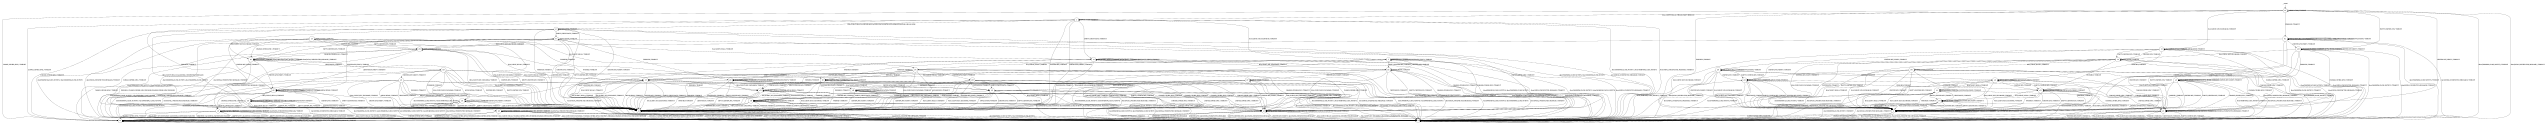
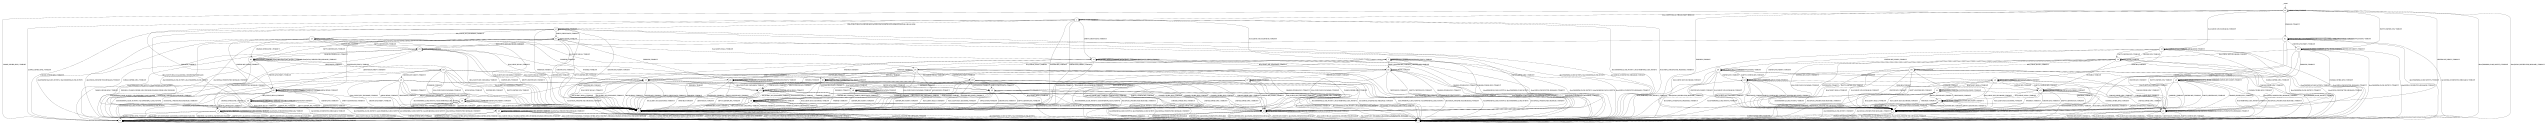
edge "s4" -> "s27": now "s4" -> "s26"
